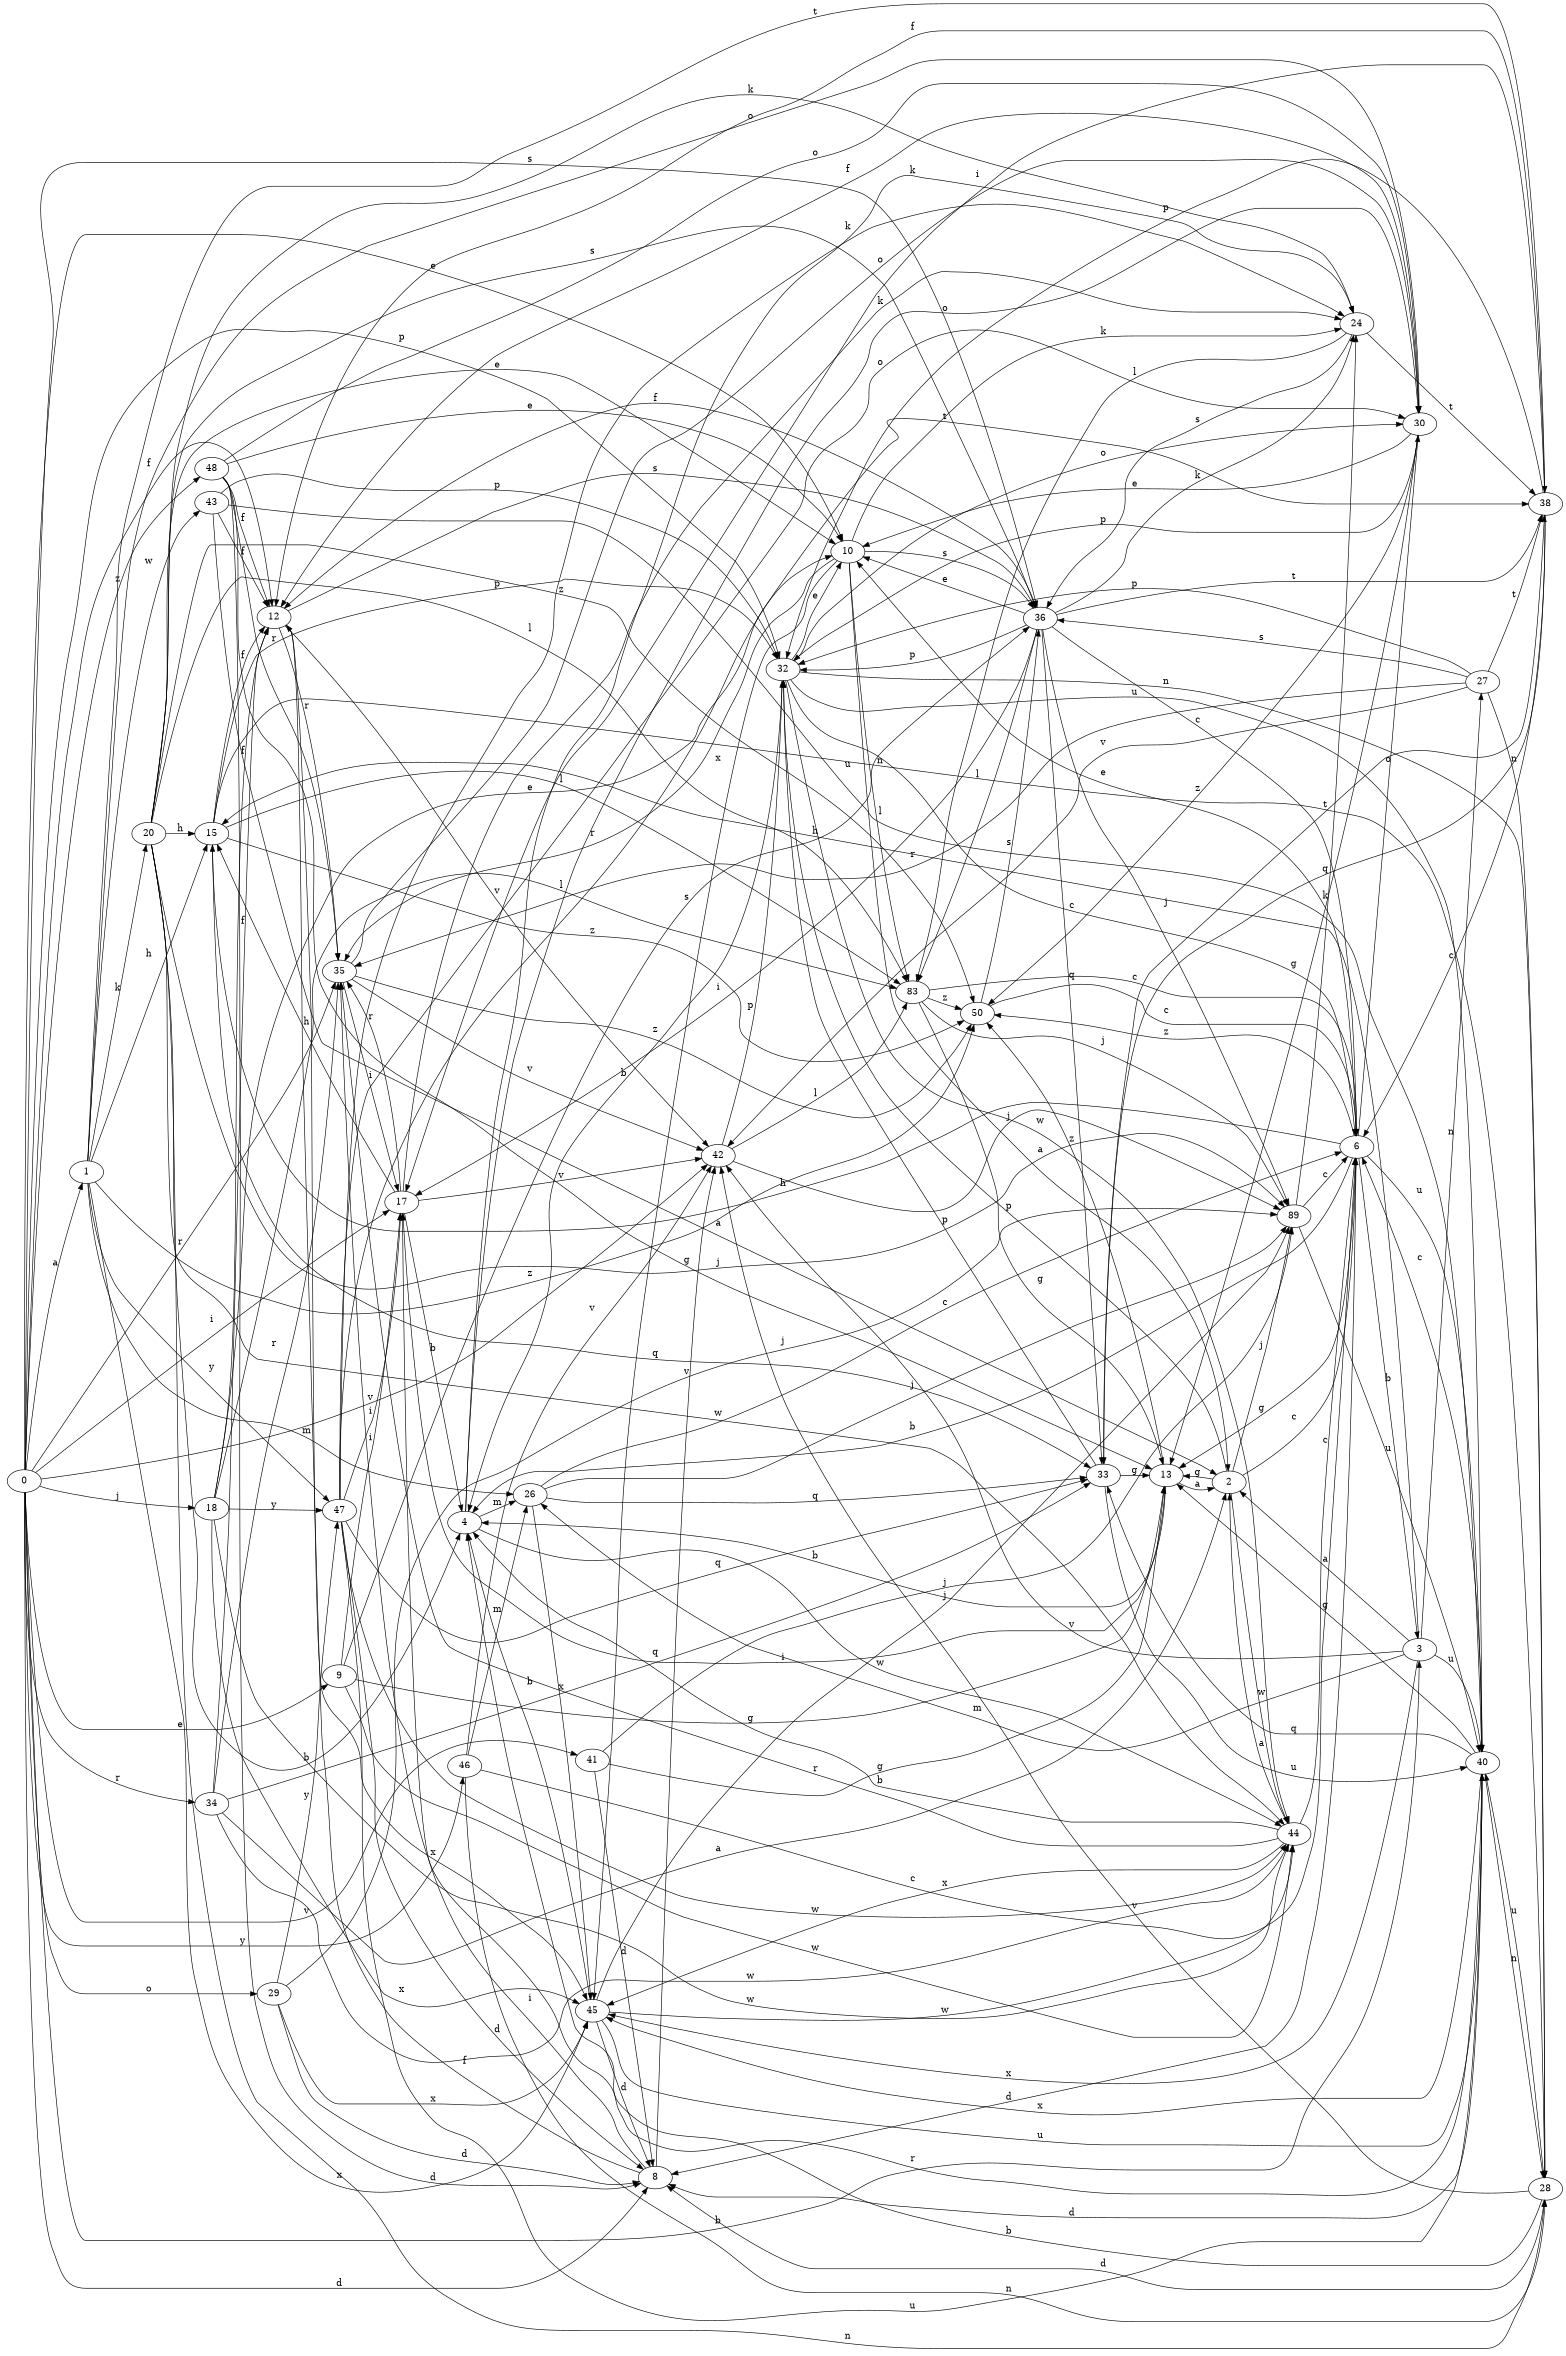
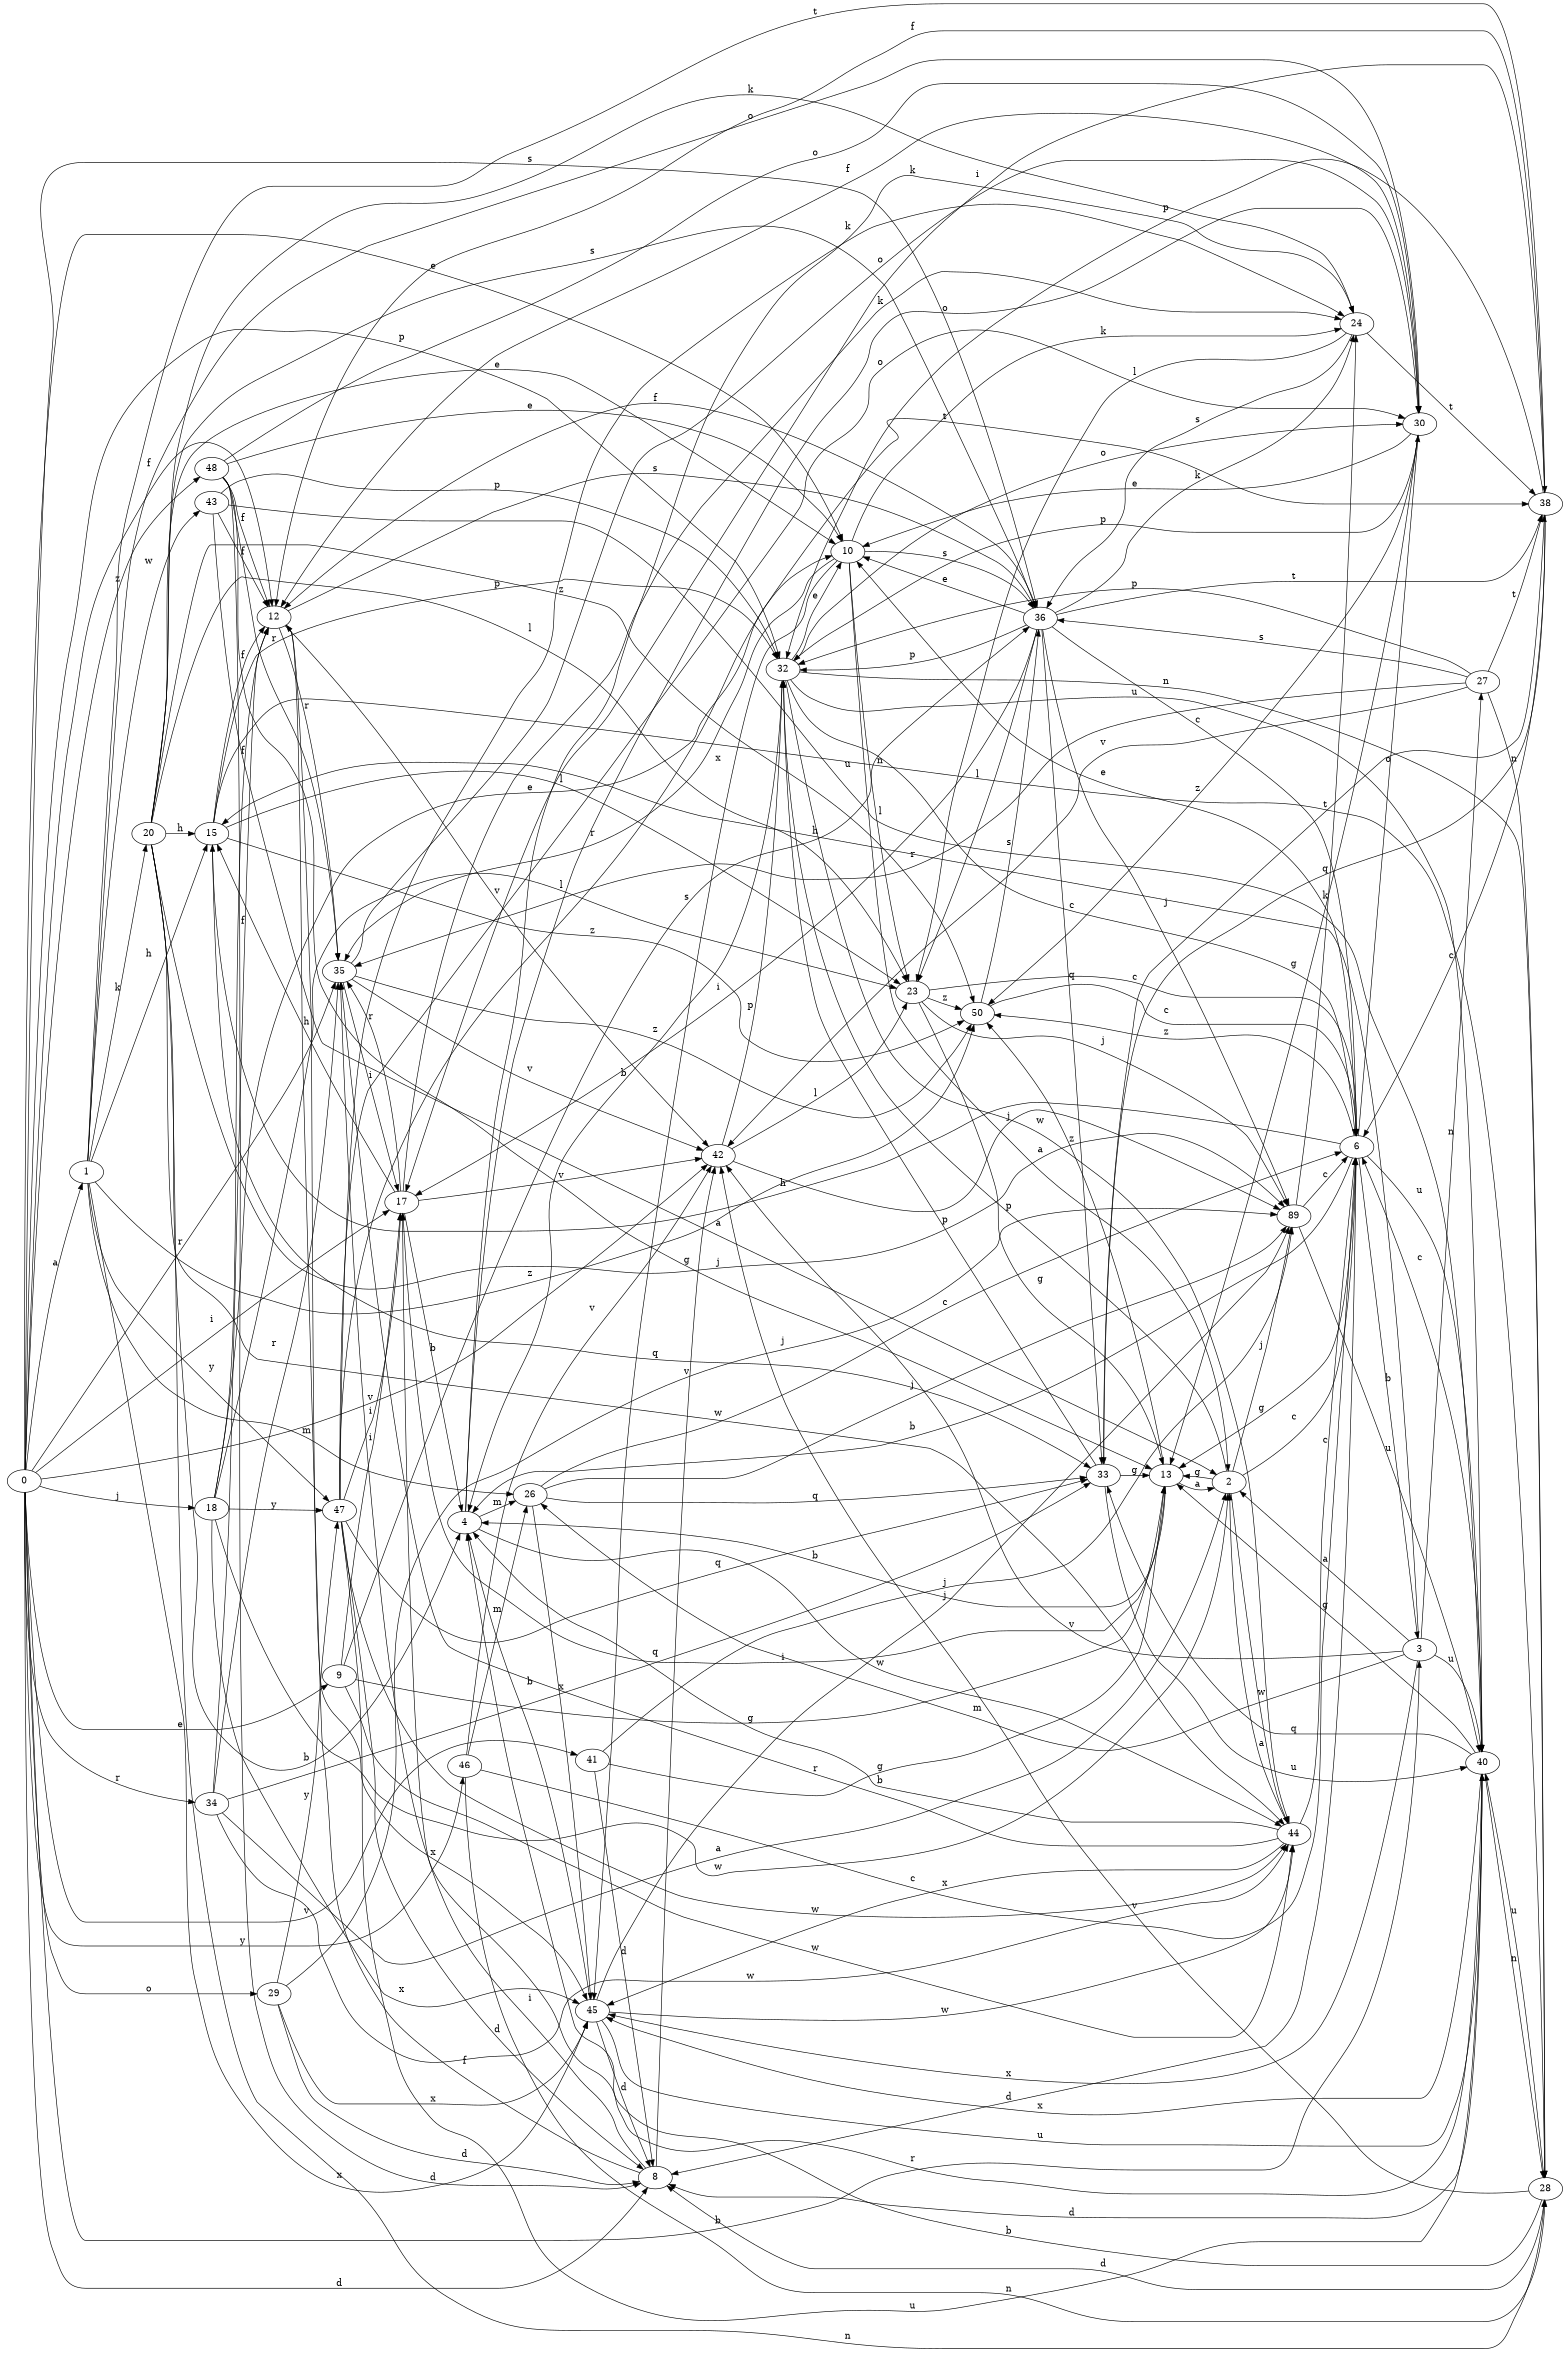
node "83": label "83" -> "23"
edge "18" -> "44": now "18" -> "2"
